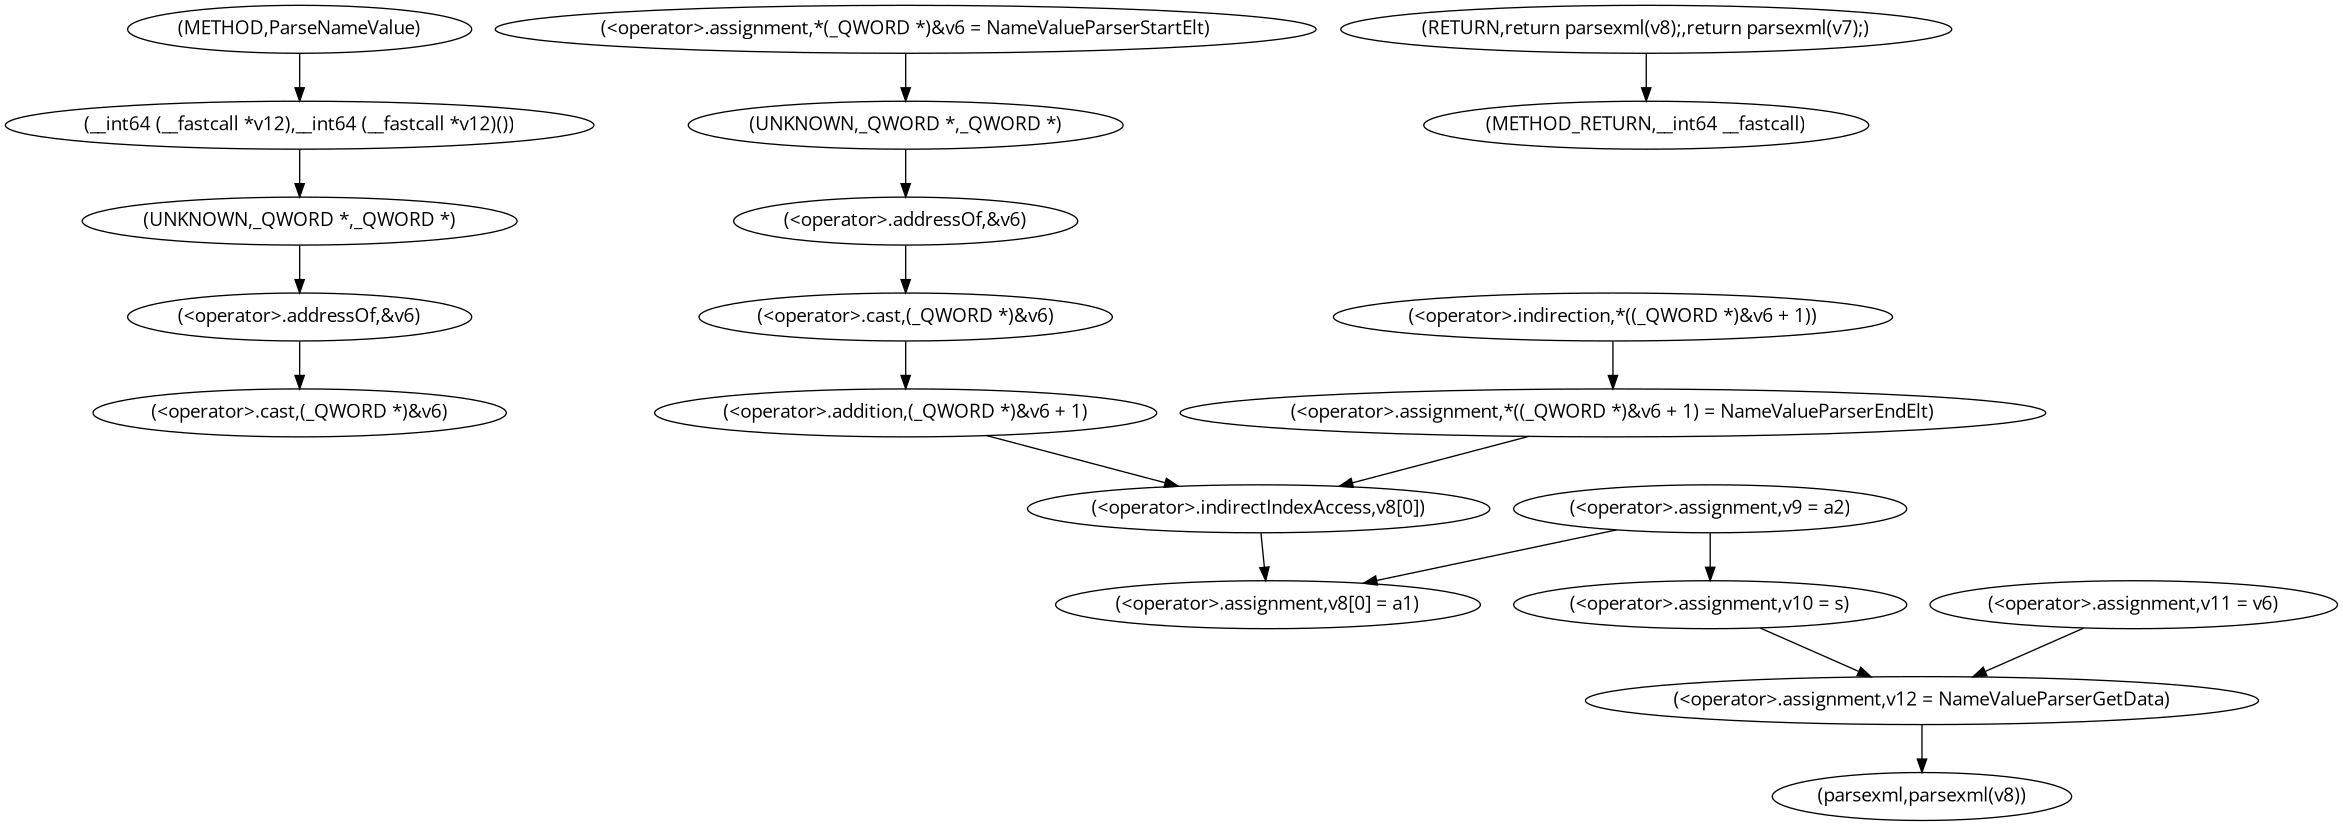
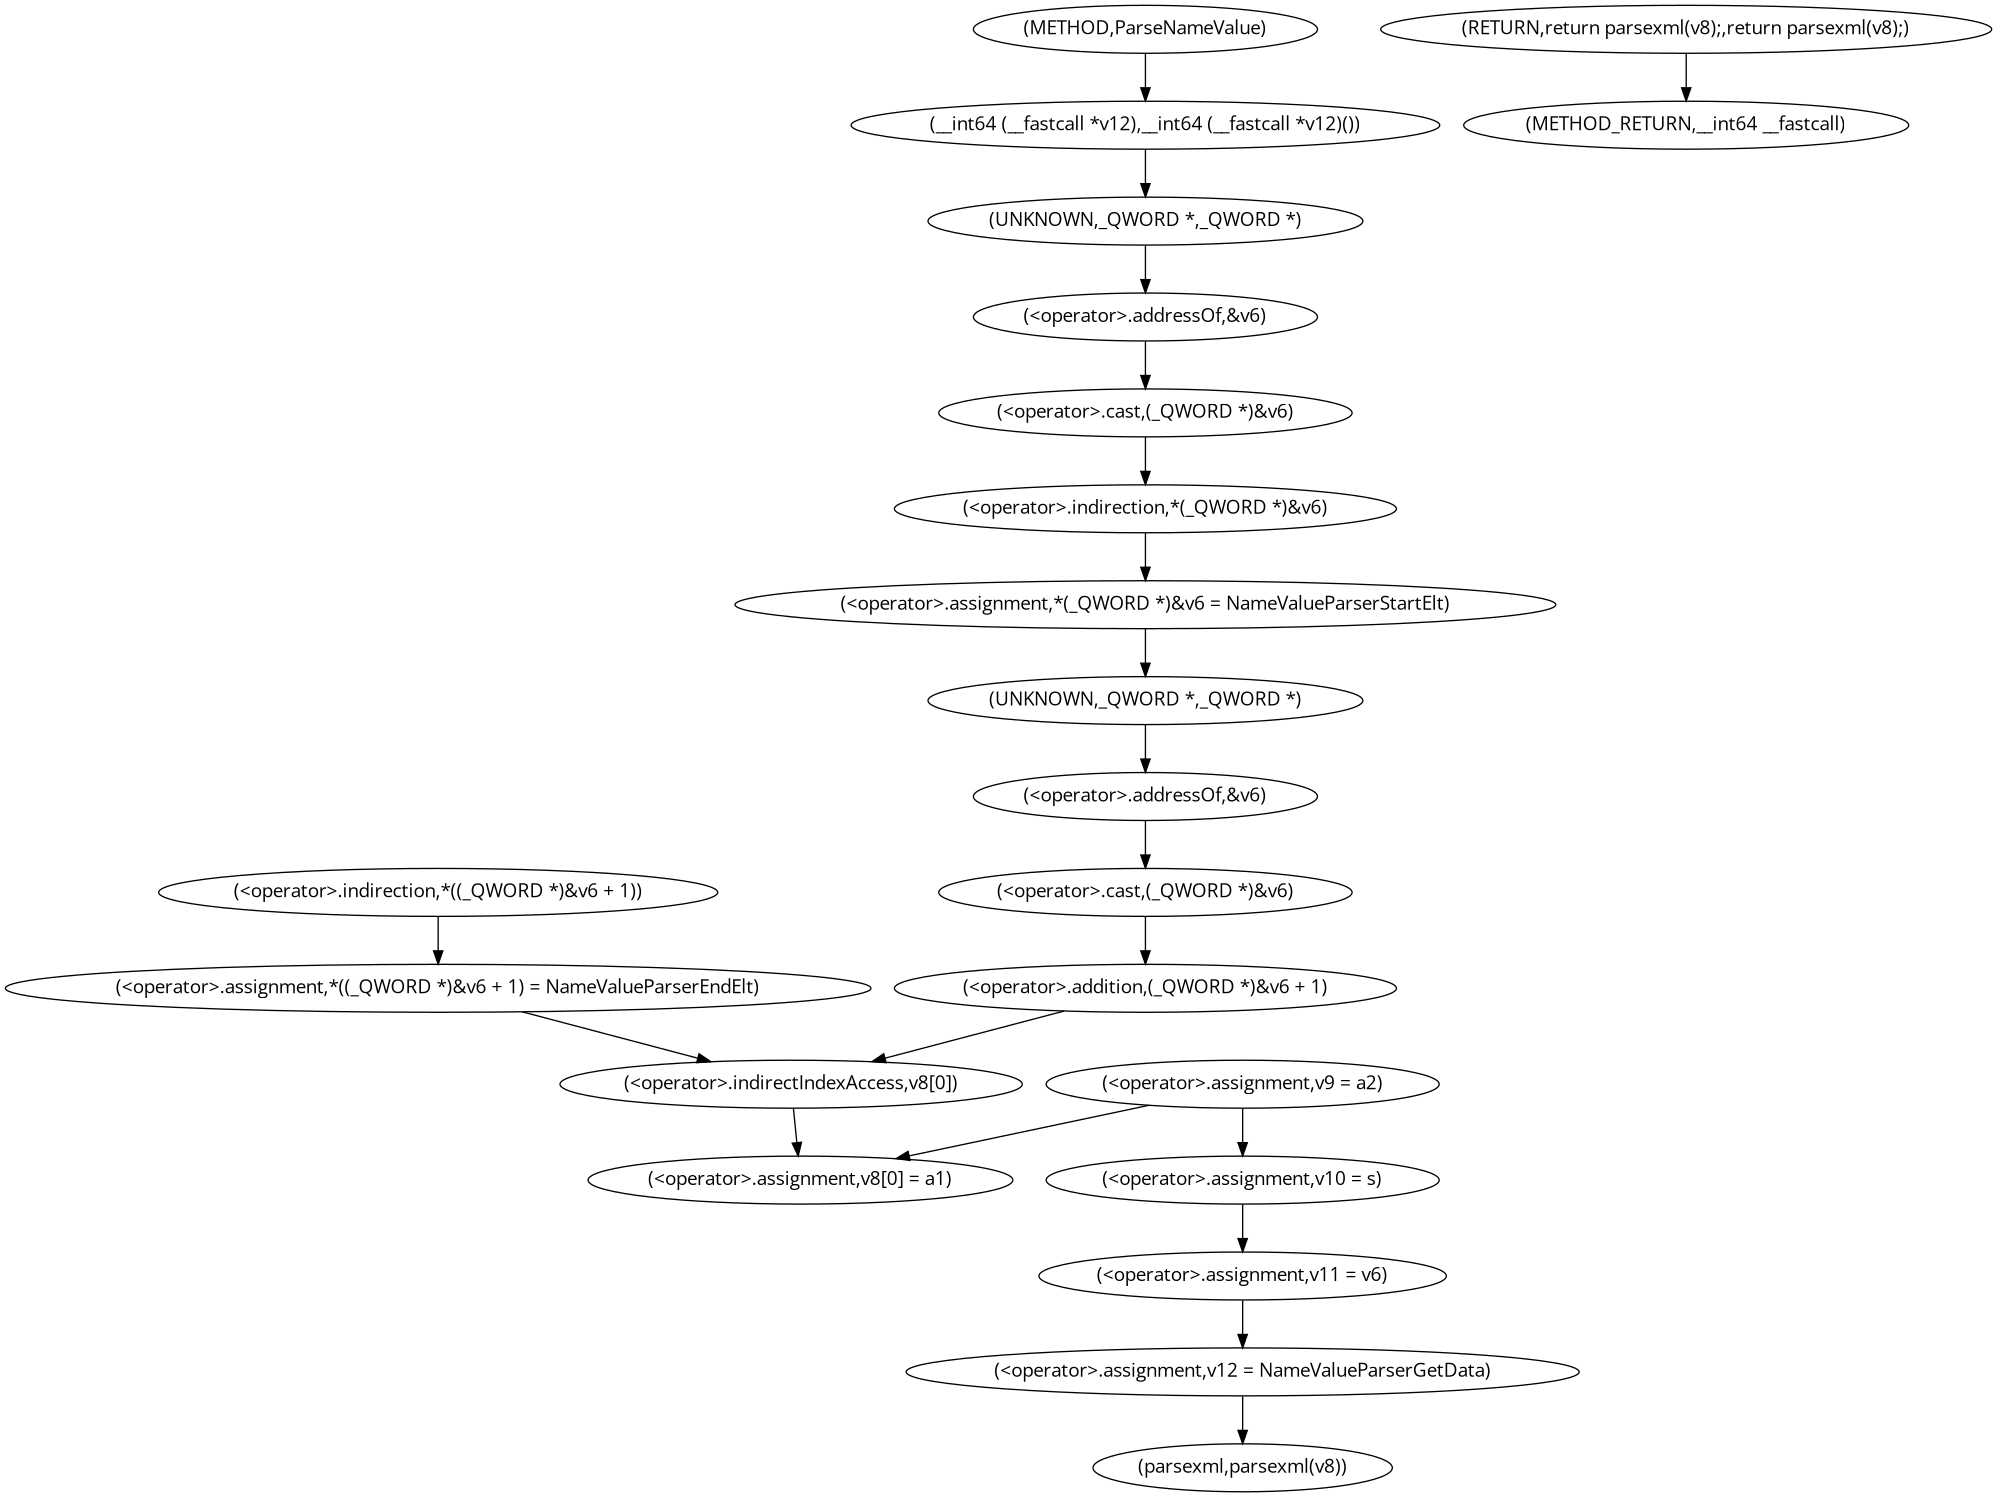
node "(RETURN,return parsexml(v8);,return parsexml(v7);)": label "(RETURN,return parsexml(v8);,return parsexml(v7);)" -> "(RETURN,return parsexml(v8);,return parsexml(v8);)"
node "(<operator>.indirection,*(_QWORD *)&v6)": added
edge "(<operator>.assignment,v10 = s)" -> "(<operator>.assignment,v12 = NameValueParserGetData)": now "(<operator>.assignment,v10 = s)" -> "(<operator>.assignment,v11 = v6)"
